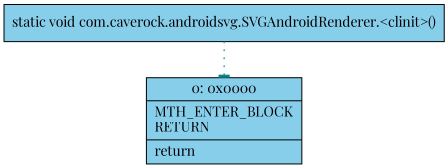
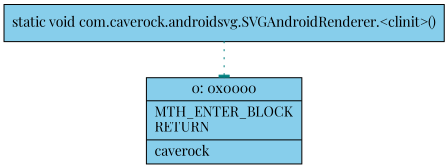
node "0: 0x0000": text "return" -> "caverock"
